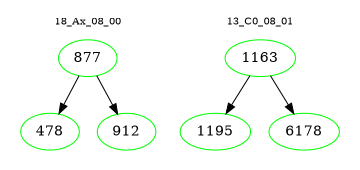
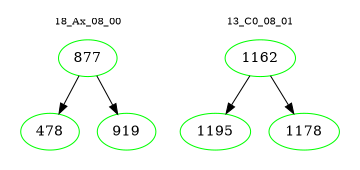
node "1163": label "1163" -> "1162"
node "912": label "912" -> "919"
node "6178": label "6178" -> "1178"
